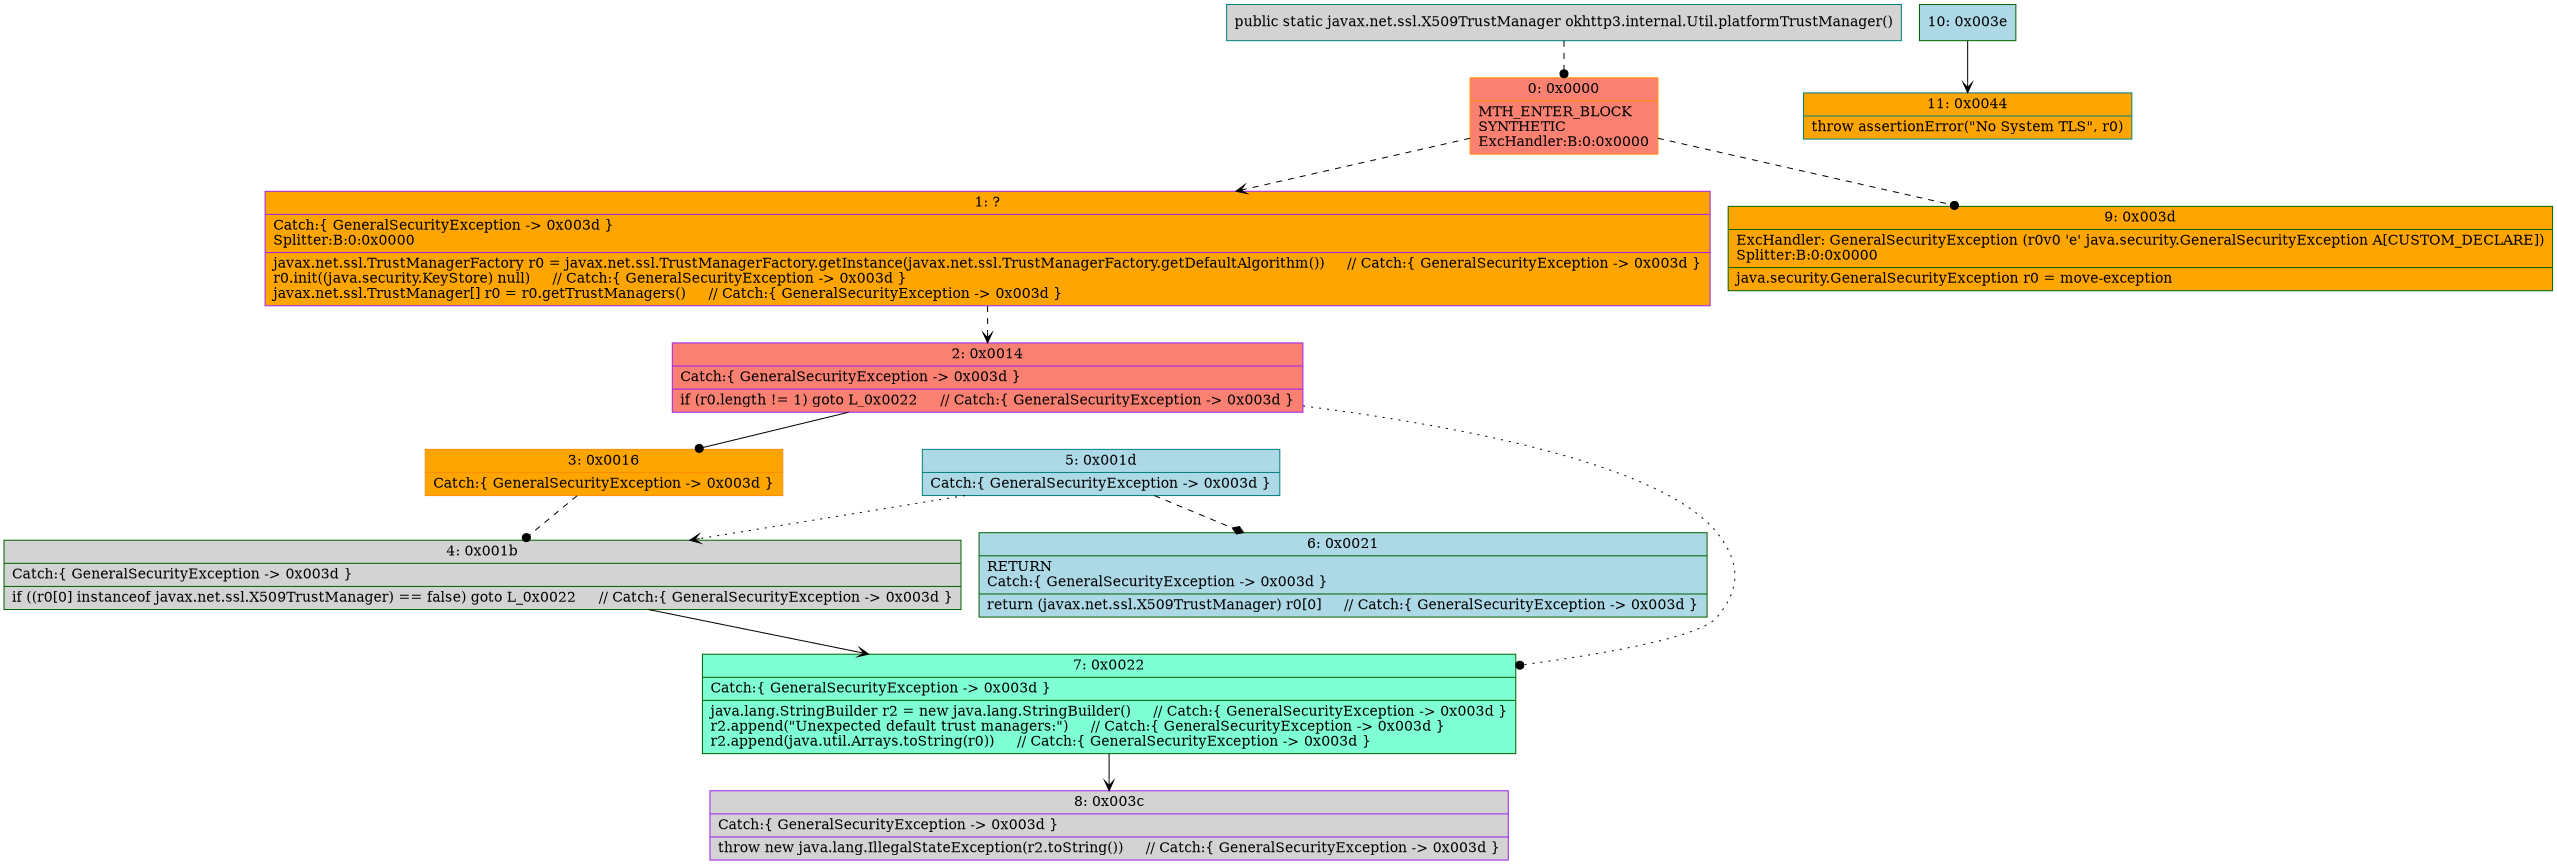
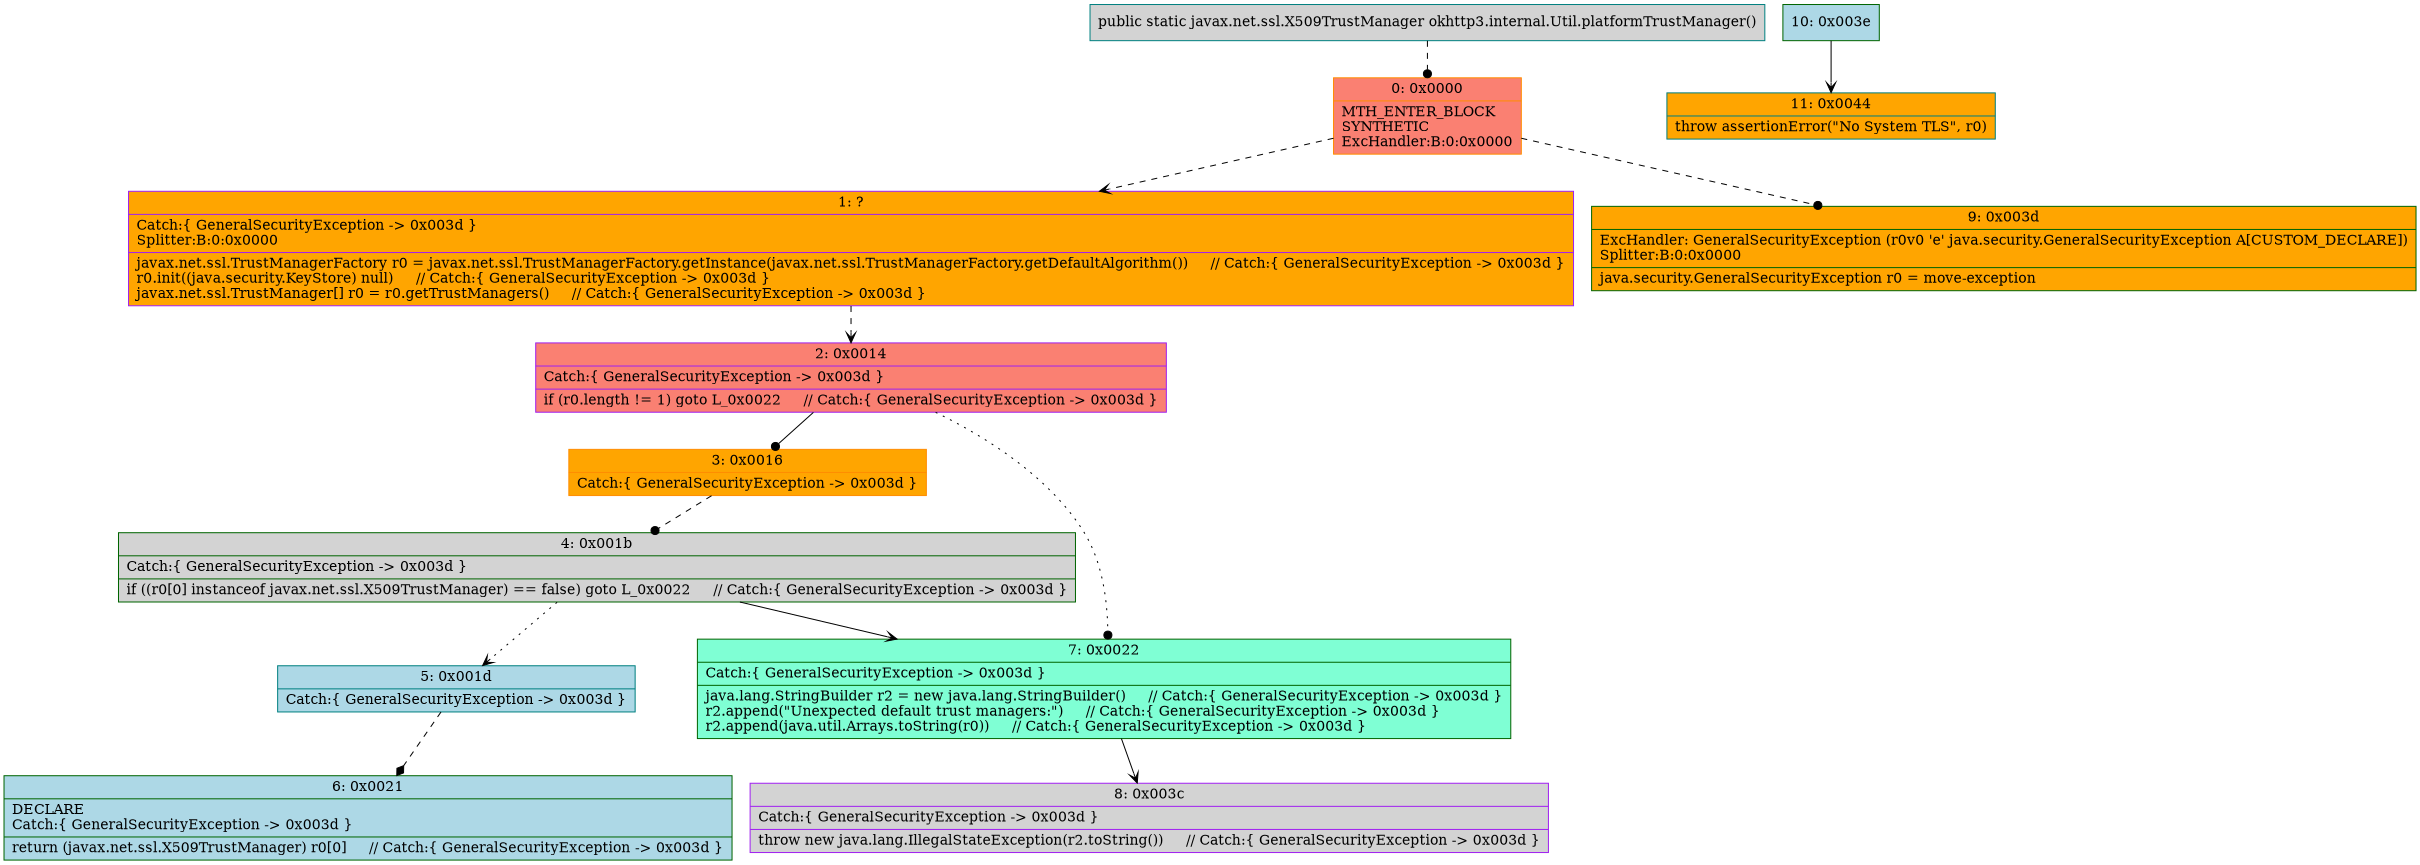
edge "5: 0x001d" -> "4: 0x001b": reversed
node "6: 0x0021": text "RETURN" -> "DECLARE"
